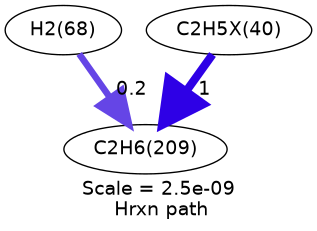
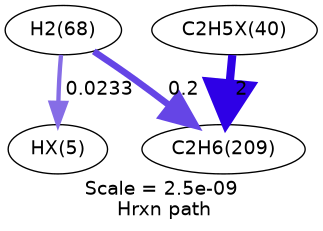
edge "C2H5X(40)" -> "C2H6(209)": label " 1" -> " 2"
node "HX(5)": added
